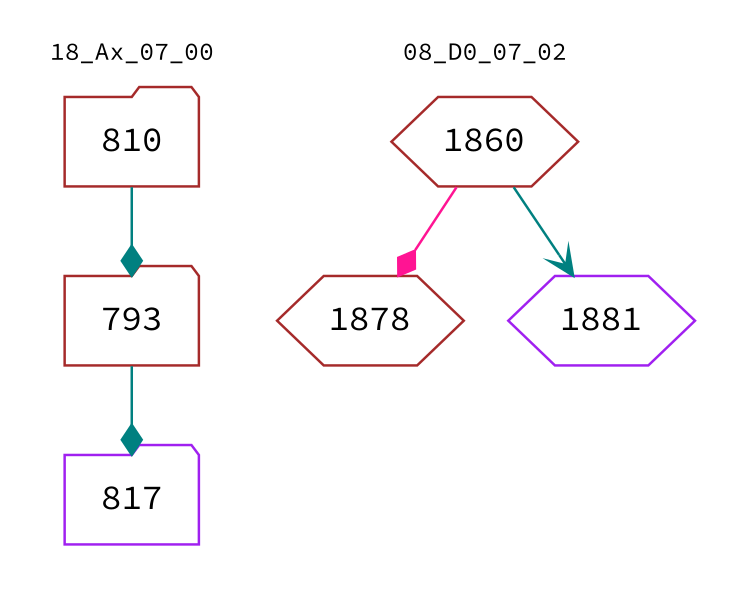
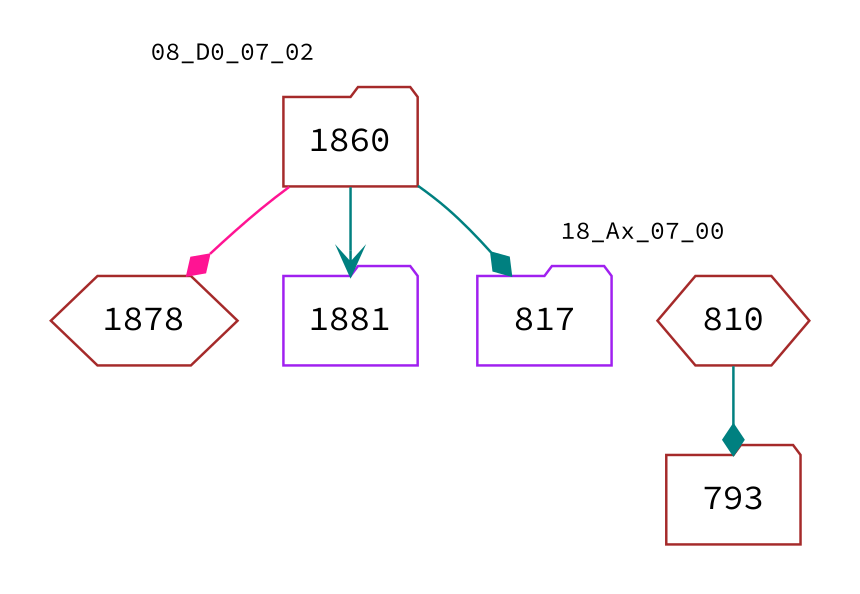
node "810": shape folder -> hexagon
node "1860": shape hexagon -> folder
node "1881": shape hexagon -> folder
edge "793" -> "817": now "1860" -> "817"
